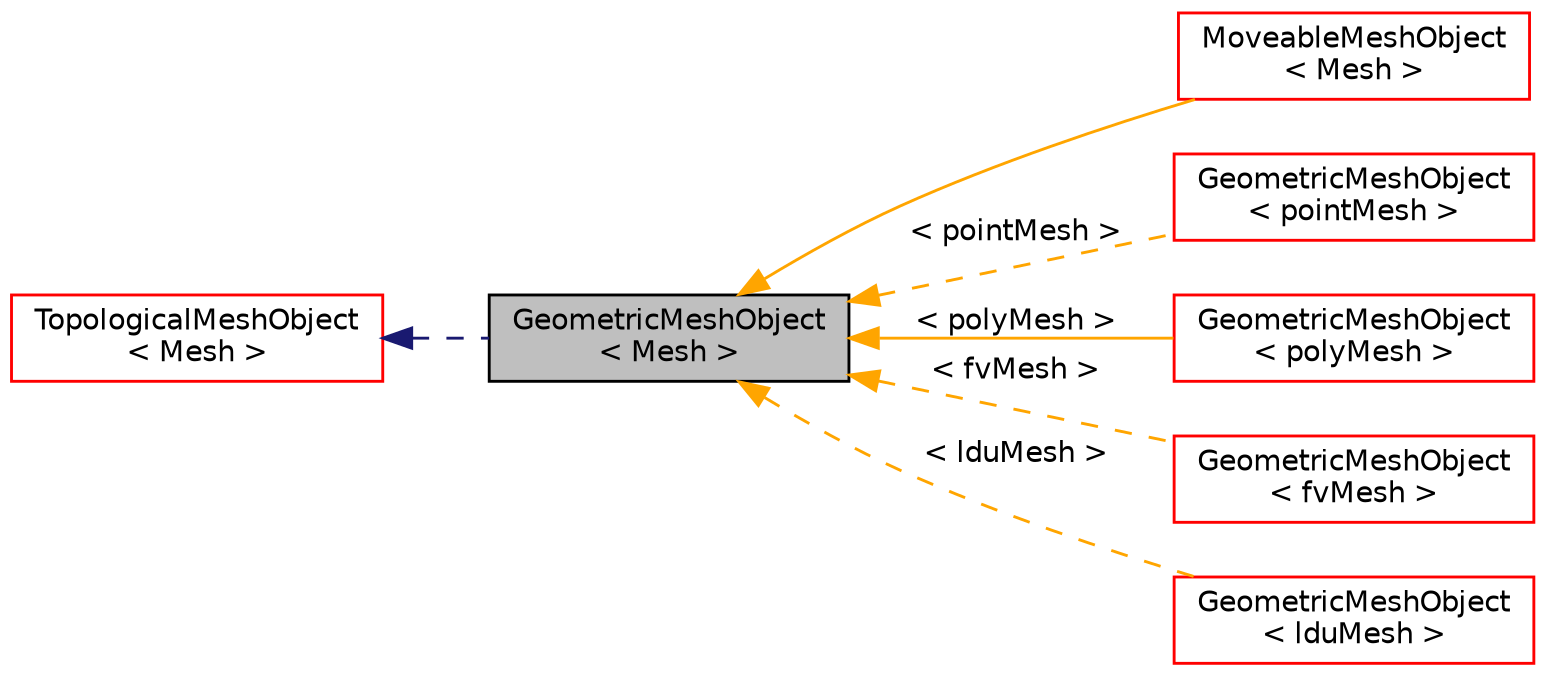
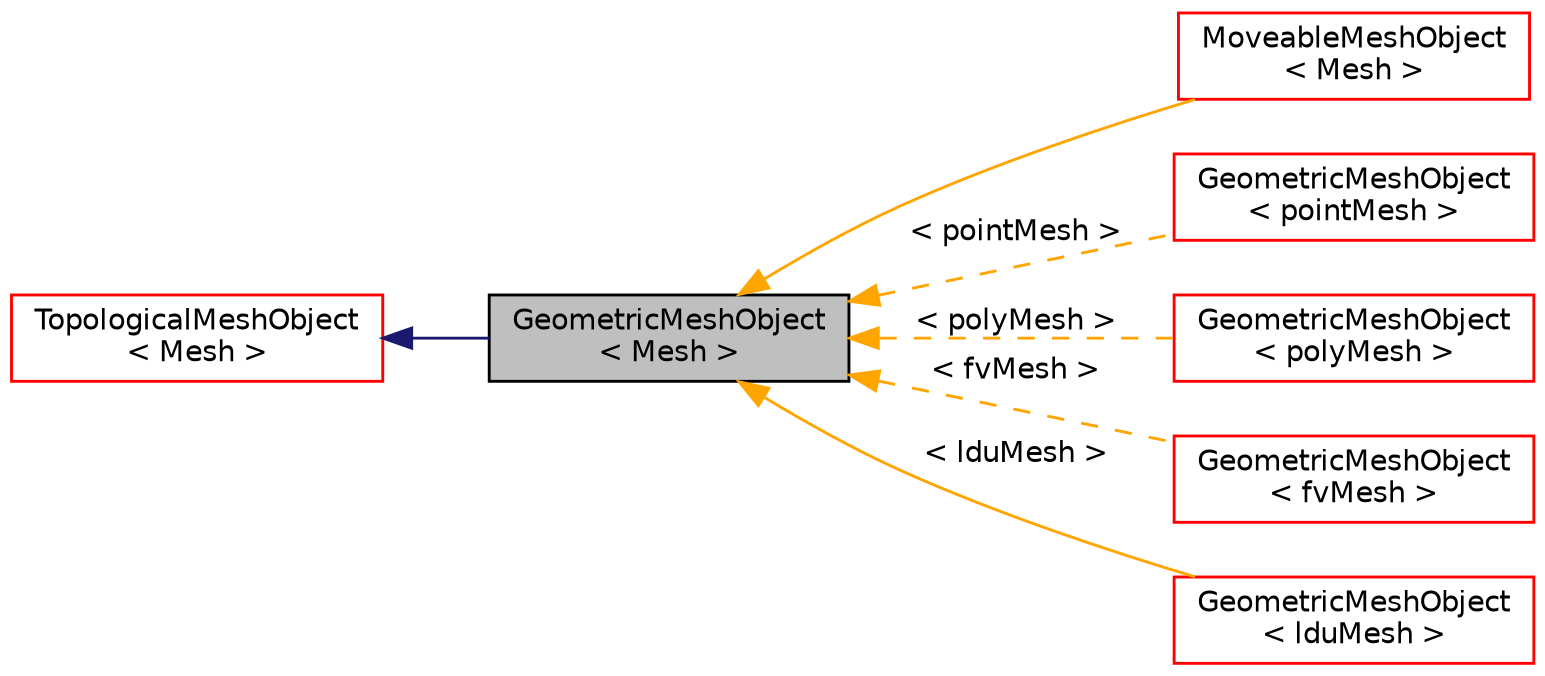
edge "GeometricMeshObject < Mesh >" -> "TopologicalMeshObject < Mesh >": style dashed -> solid
edge "GeometricMeshObject < polyMesh >" -> "GeometricMeshObject < Mesh >": style solid -> dashed
edge "GeometricMeshObject < lduMesh >" -> "GeometricMeshObject < Mesh >": style dashed -> solid
